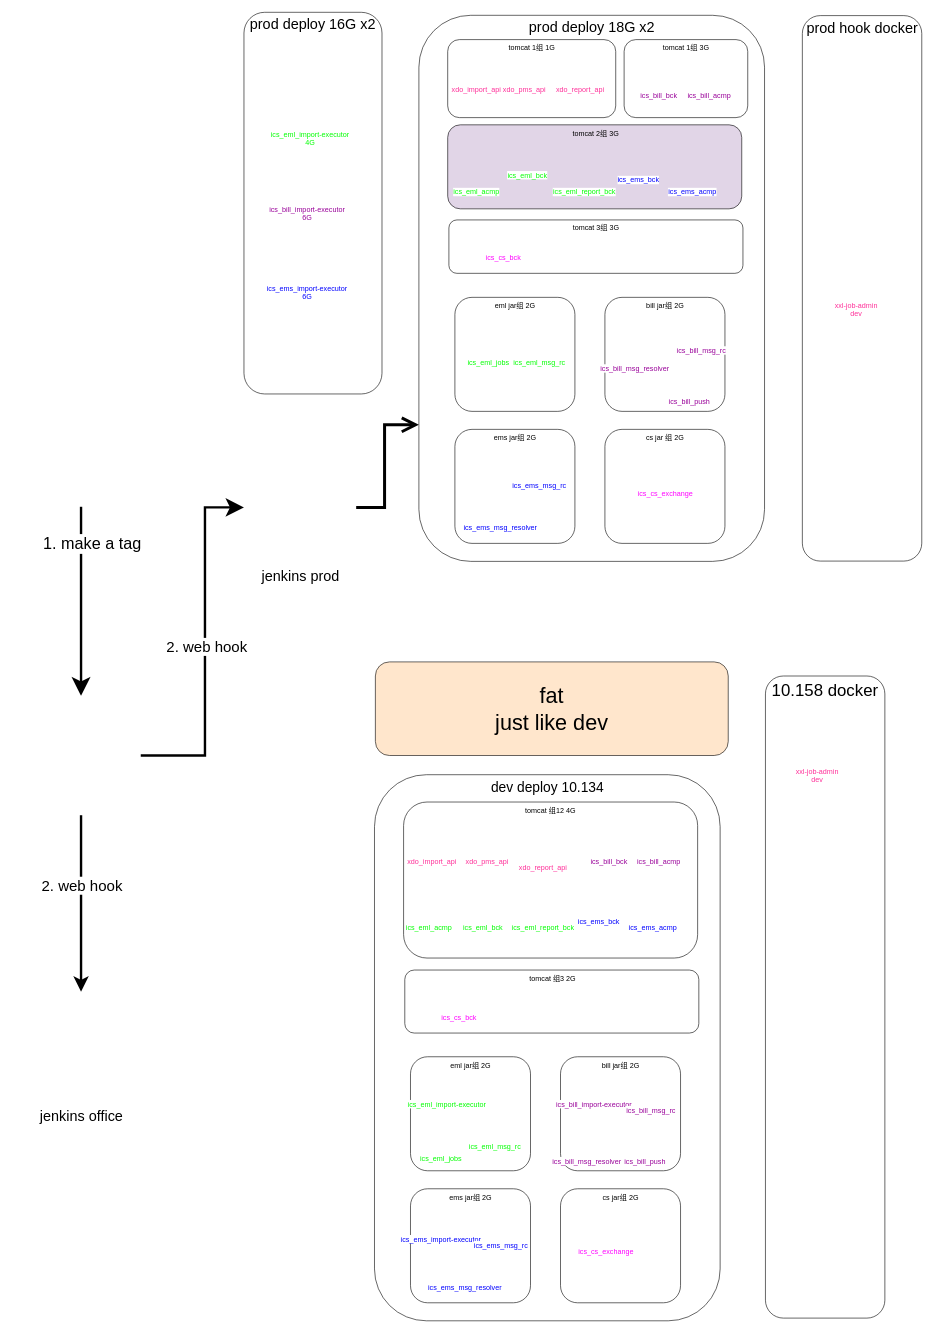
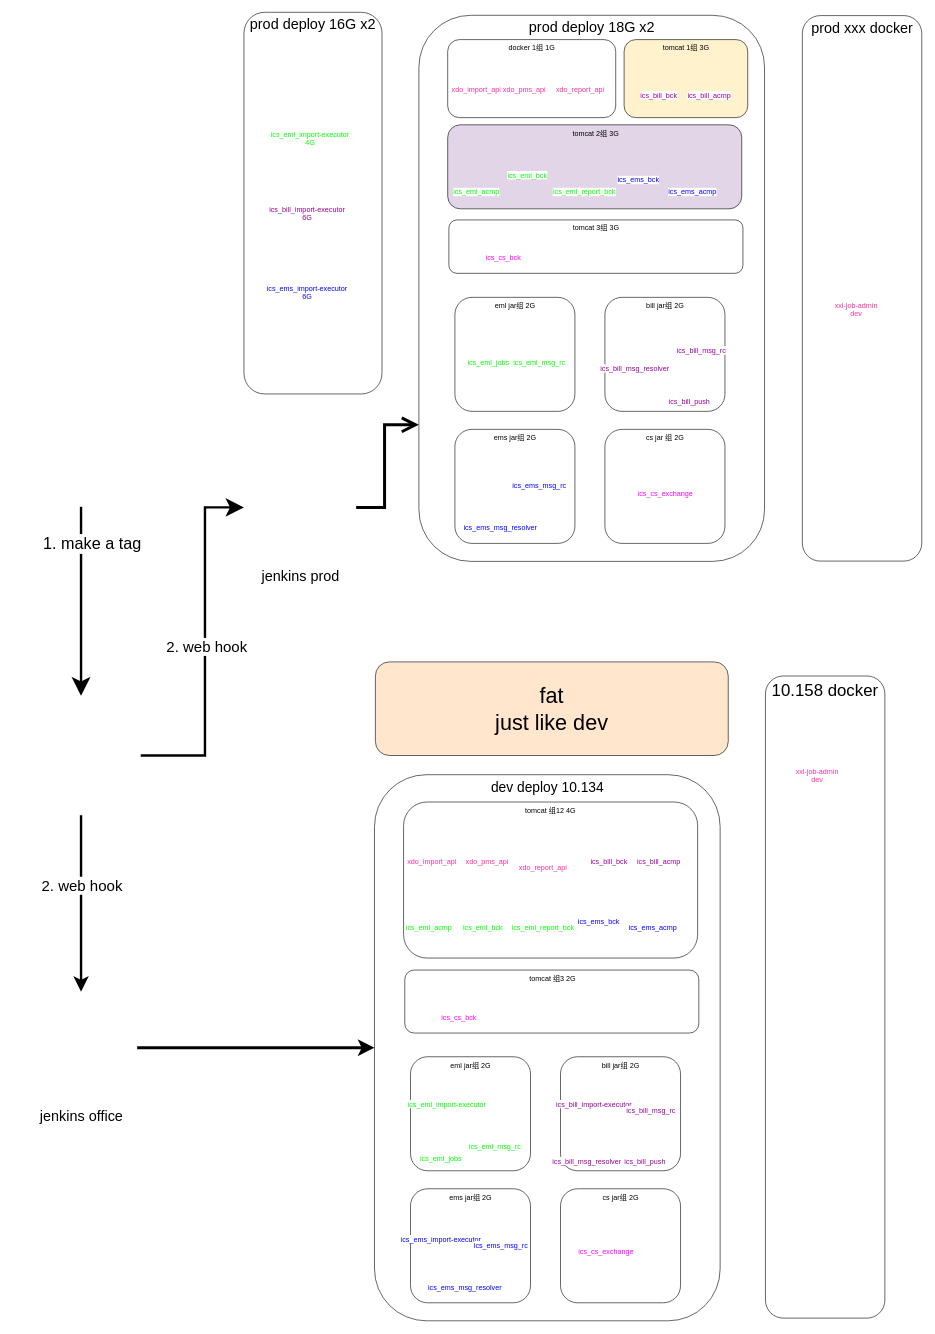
node "prod hook docker": label "prod hook docker" -> "prod xxx docker"
node "tomcat 1组 1G": label "tomcat 1组 1G" -> "docker 1组 1G"
node "tomcat 1组 3G": fillcolor #ffffff -> #fff2cc
edge "jenkins office" -> "dev deploy 10.134": added
